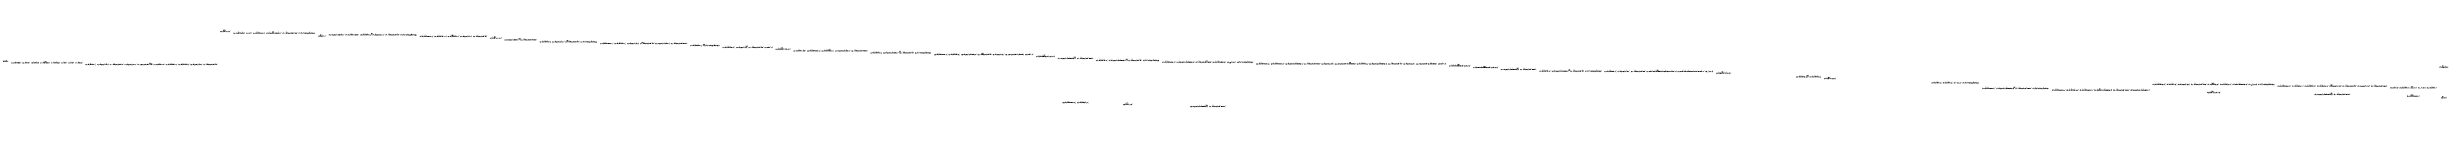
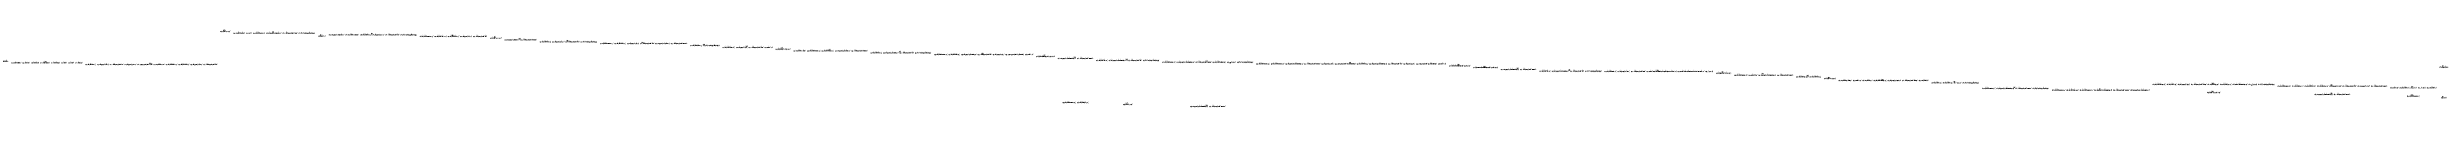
node "12885: read-variable['extensions',v29,-]": added
node "12892: write-variable[v23,'hashKeys']*": added
